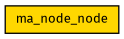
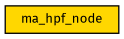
node "ma_node_node": label "ma_node_node" -> "ma_hpf_node"
